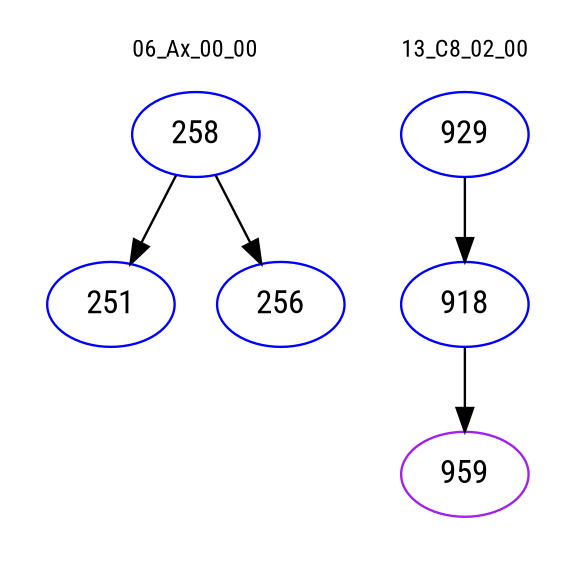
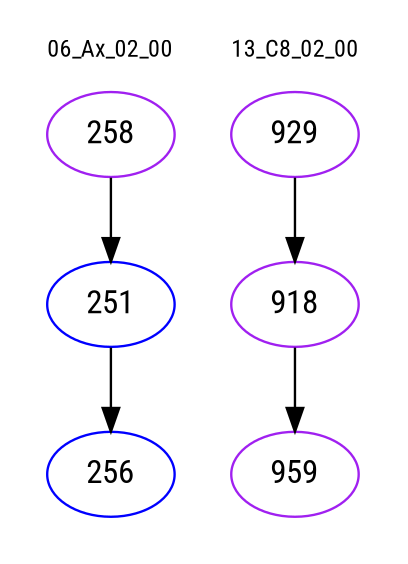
cluster "06_Ax_00_00": label "06_Ax_00_00" -> "06_Ax_02_00"
node "258": color blue -> purple
node "929": color blue -> purple
edge "258" -> "256": now "251" -> "256"
node "918": color blue -> purple
